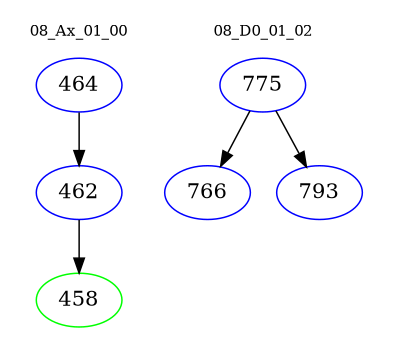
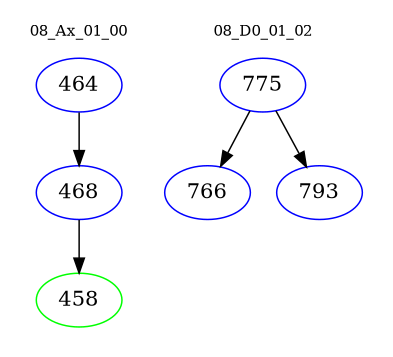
node "462": label "462" -> "468"
